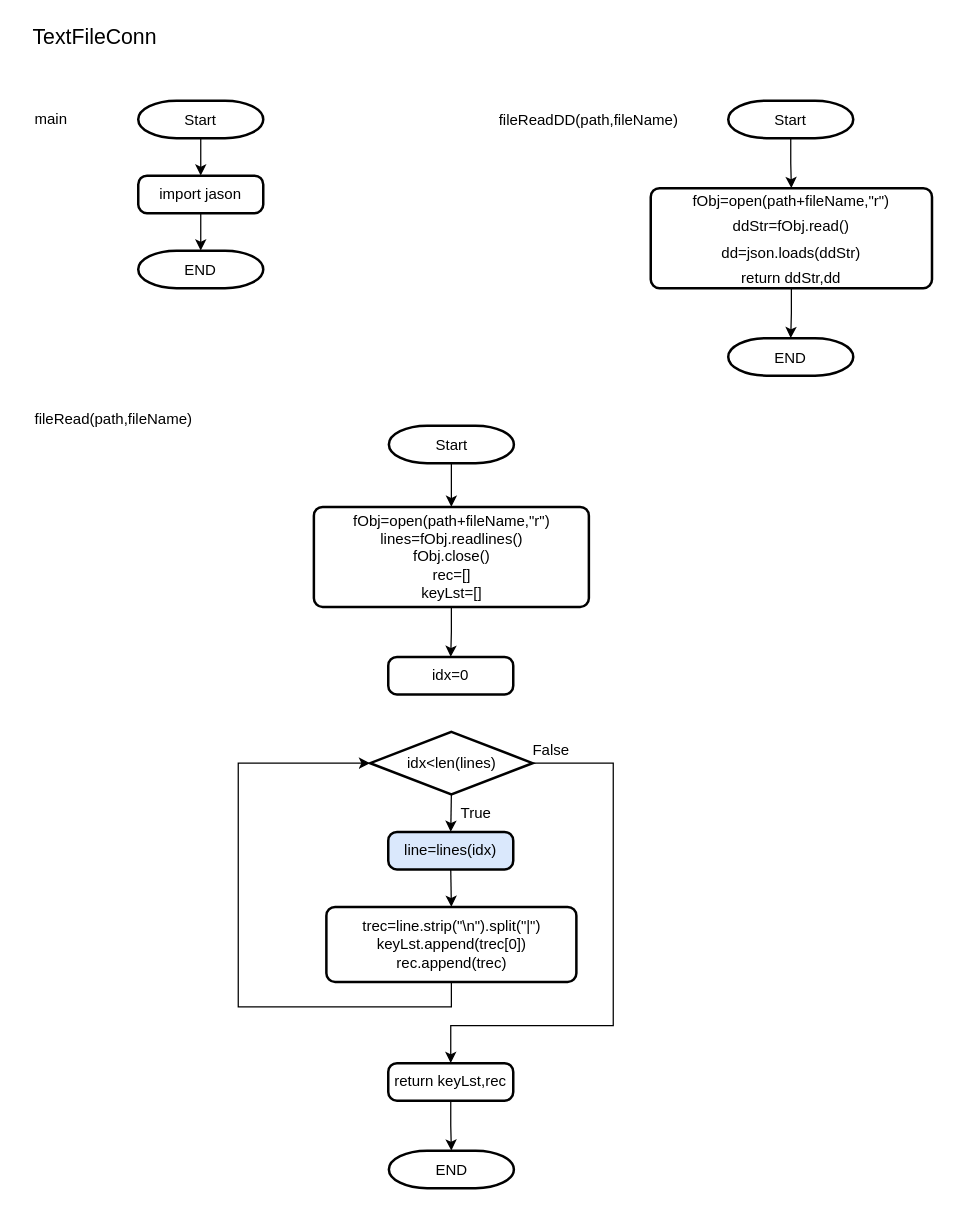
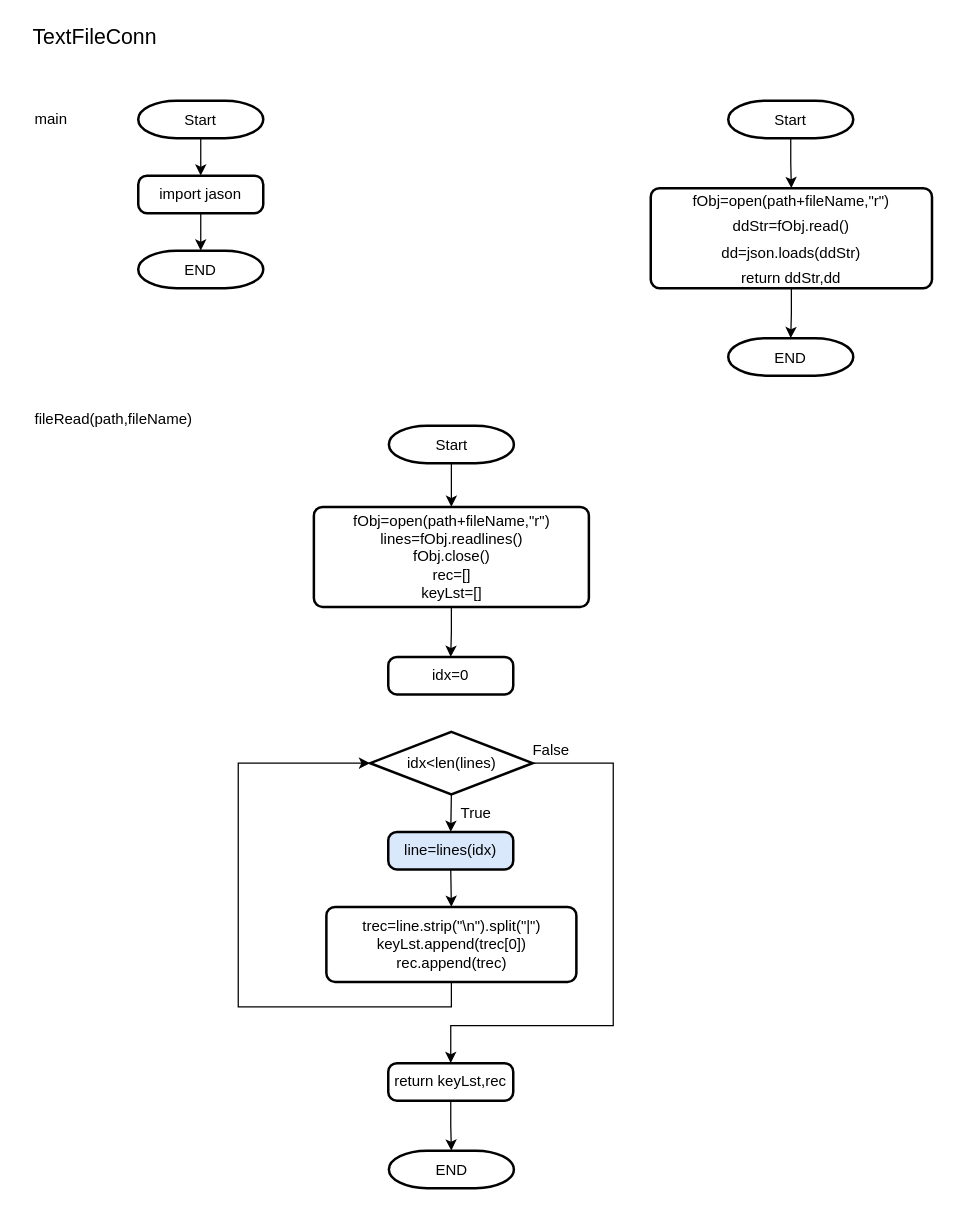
node "fileReadDD(path,fileName)": removed
